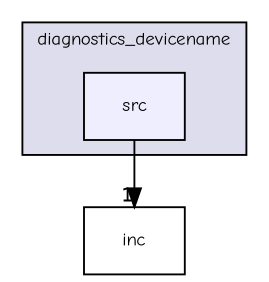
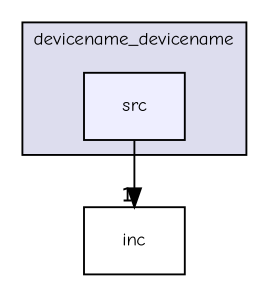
cluster "diagnostics_devicename": label "diagnostics_devicename" -> "devicename_devicename"
